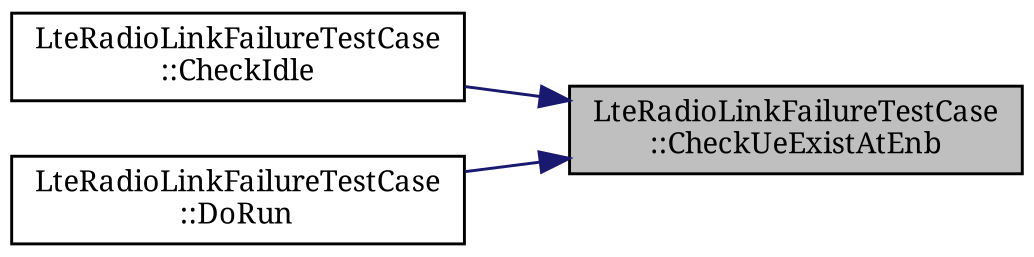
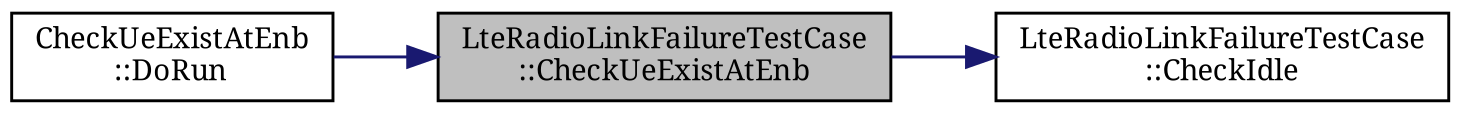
edge "LteRadioLinkFailureTestCase ::CheckIdle" -> "LteRadioLinkFailureTestCase ::CheckUeExistAtEnb": reversed
node "LteRadioLinkFailureTestCase ::DoRun": label "LteRadioLinkFailureTestCase ::DoRun" -> "CheckUeExistAtEnb ::DoRun"
